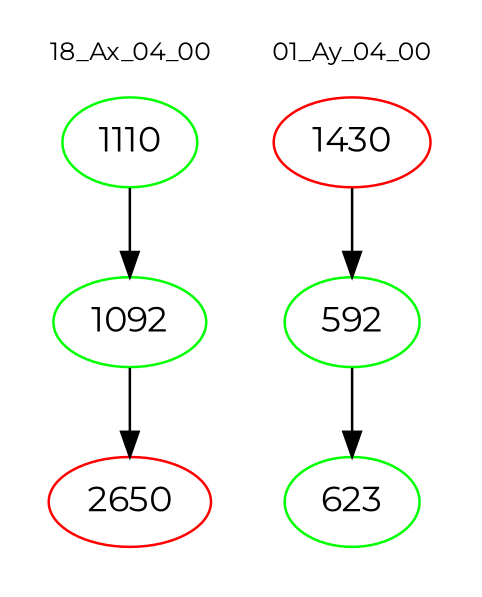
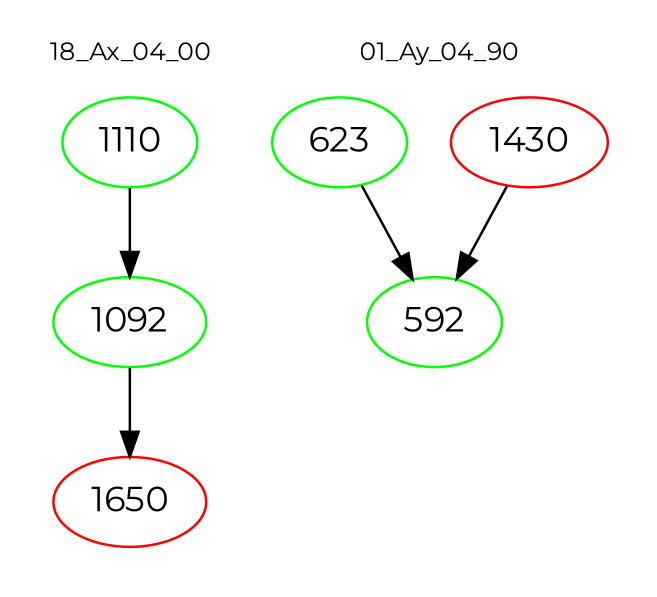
cluster "01_Ay_04_00": label "01_Ay_04_00" -> "01_Ay_04_90"
edge "592" -> "623": reversed
node "2650": label "2650" -> "1650"
